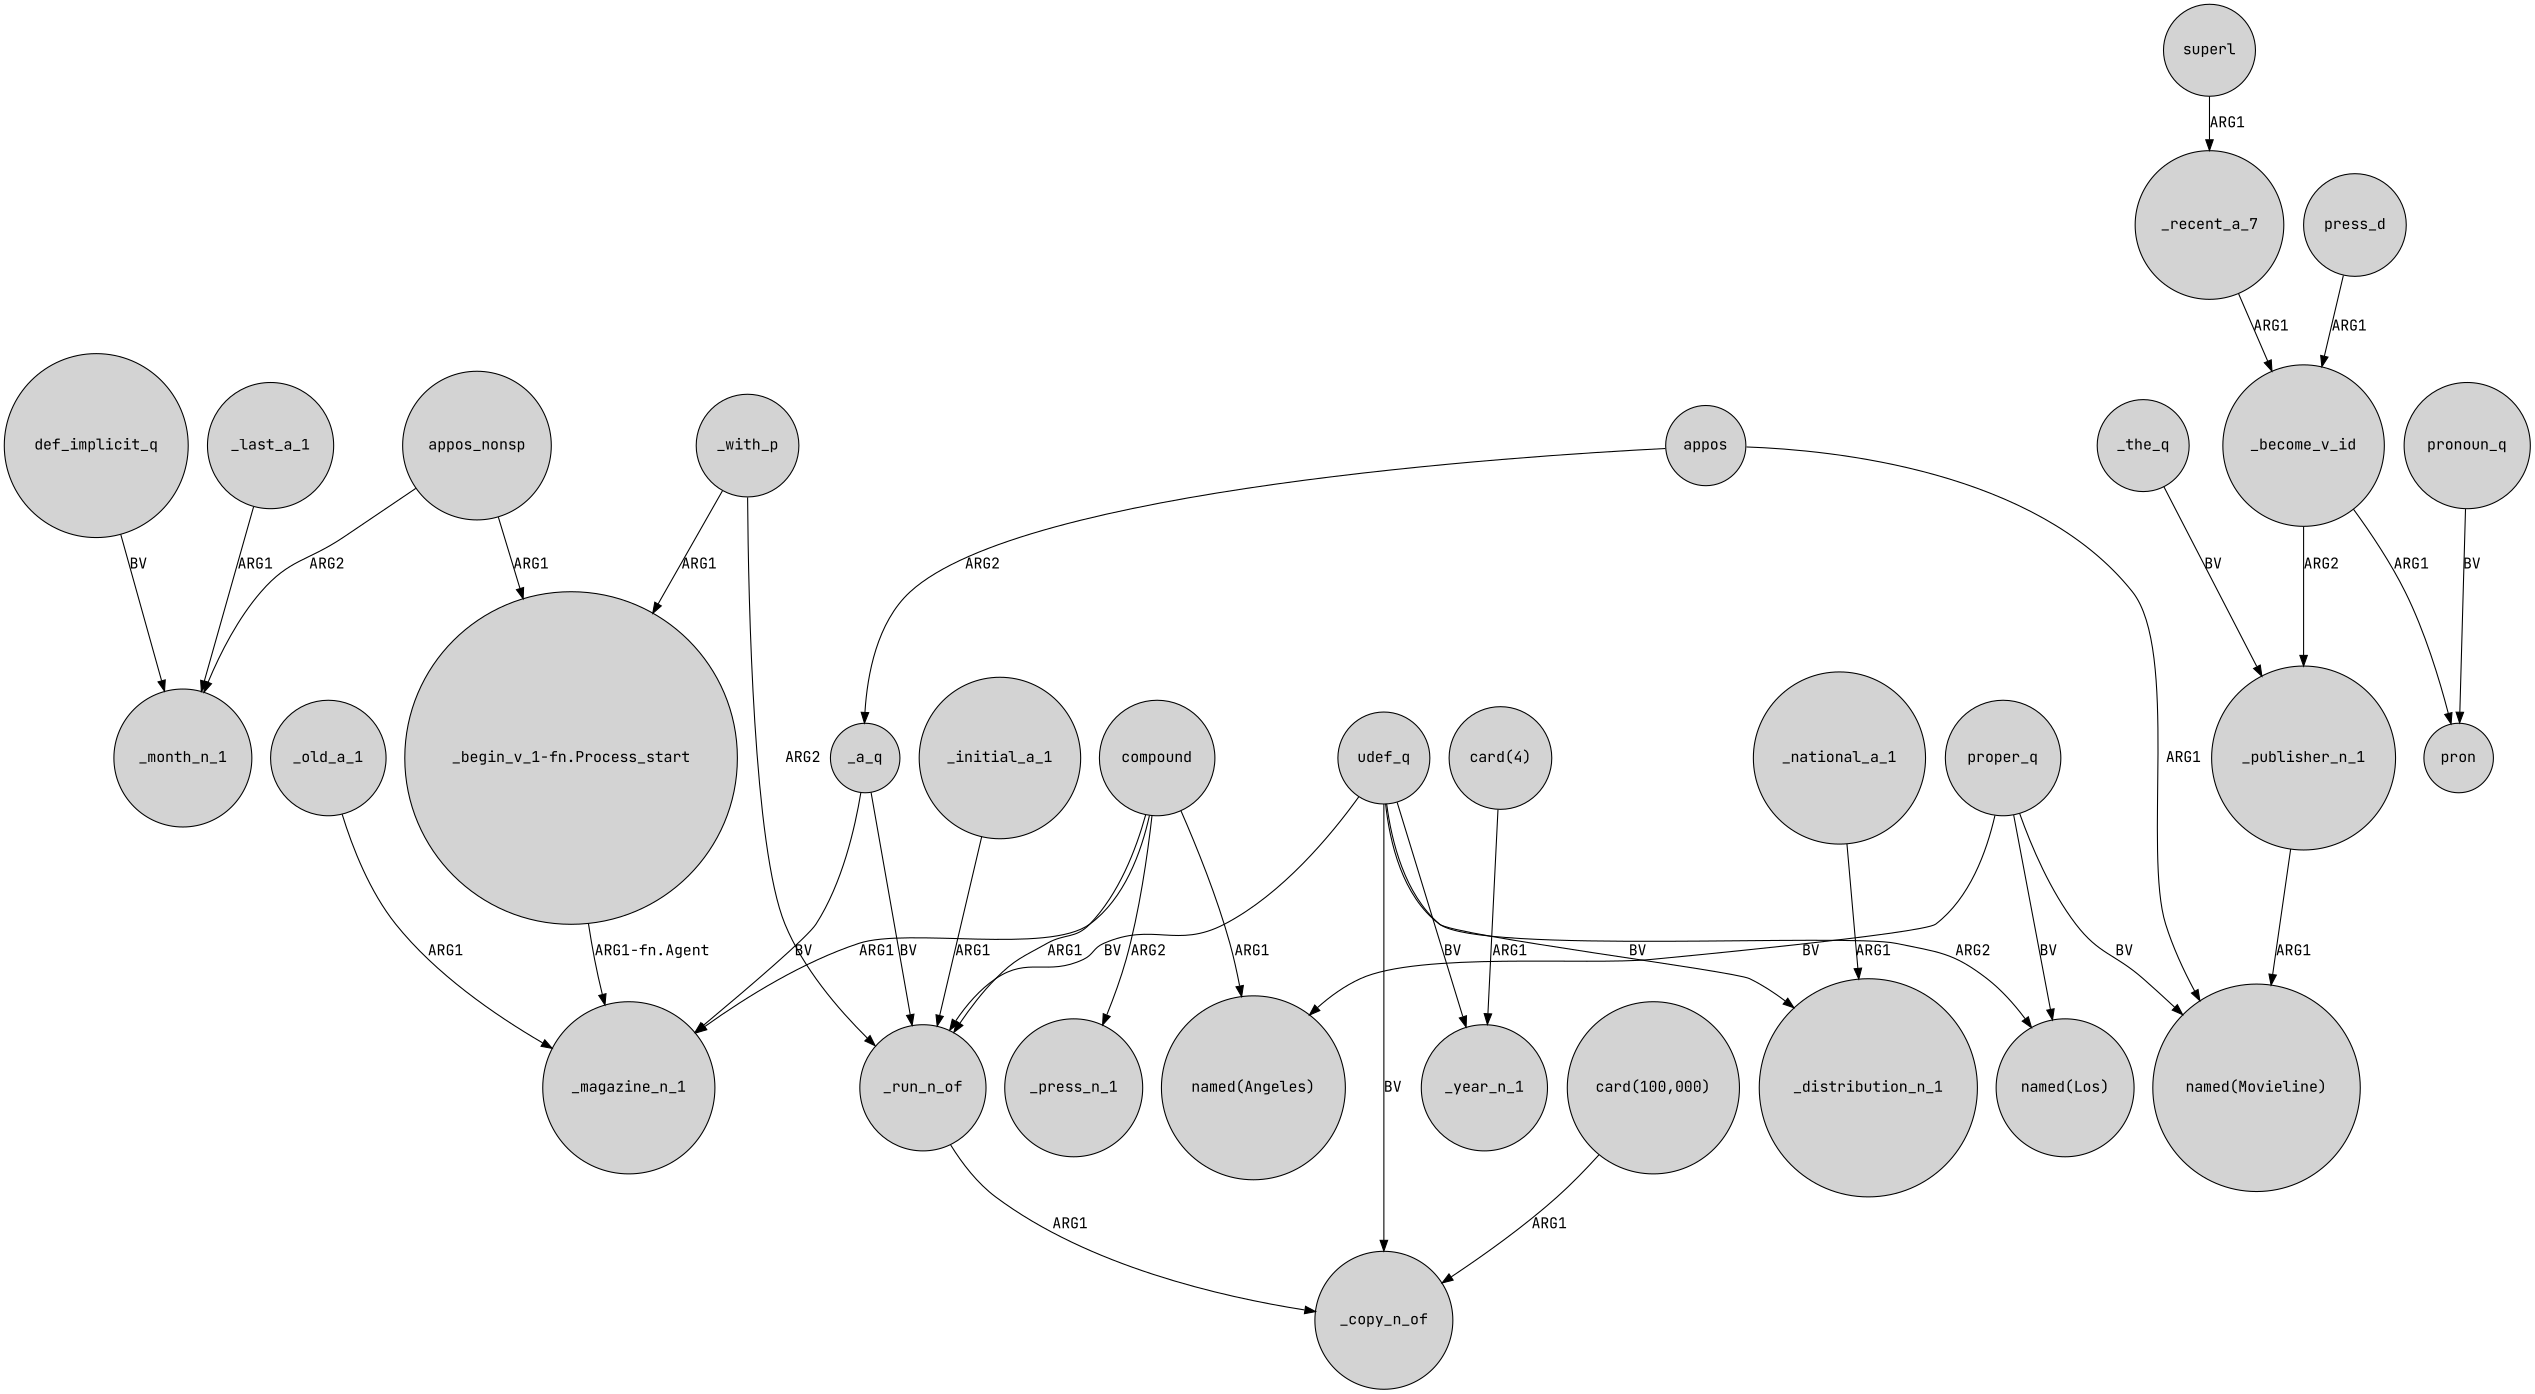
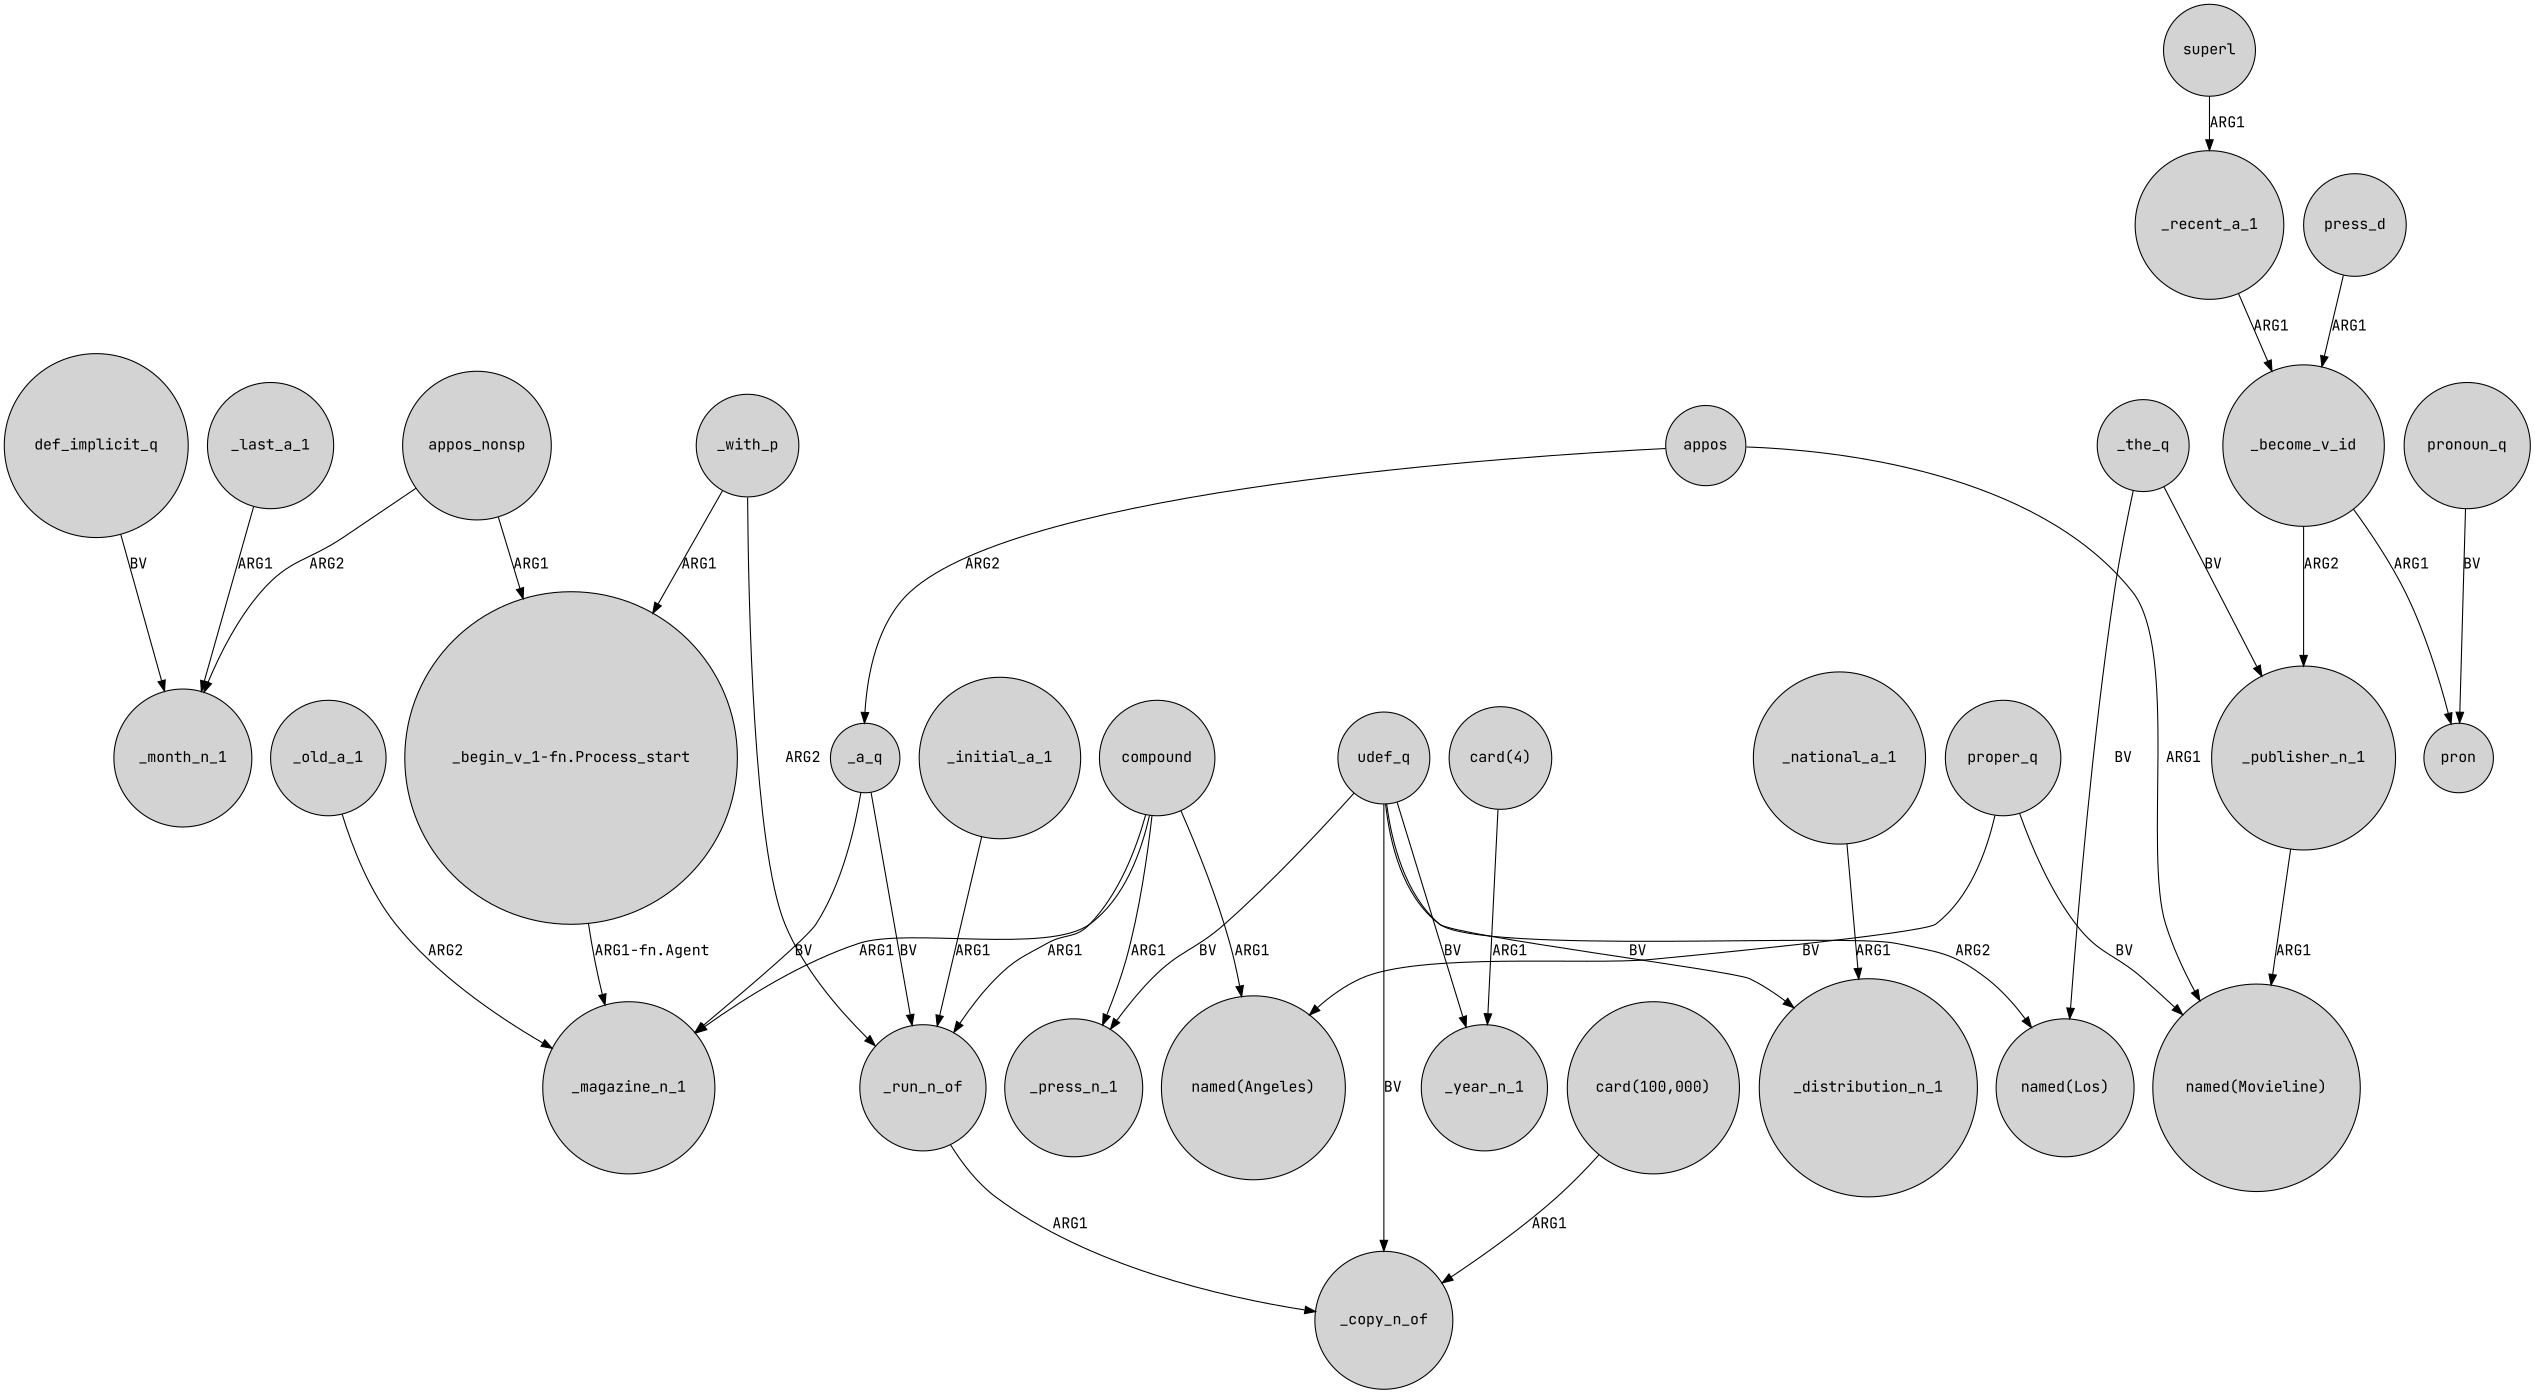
node "_recent_a_7": label "_recent_a_7" -> "_recent_a_1"
edge "proper_q" -> "named(Los)": now "_the_q" -> "named(Los)"
edge "udef_q" -> "_run_n_of": now "udef_q" -> "_press_n_1"
edge "_old_a_1" -> "_magazine_n_1": label "ARG1" -> "ARG2"
edge "compound" -> "_press_n_1": label "ARG2" -> "ARG1"
